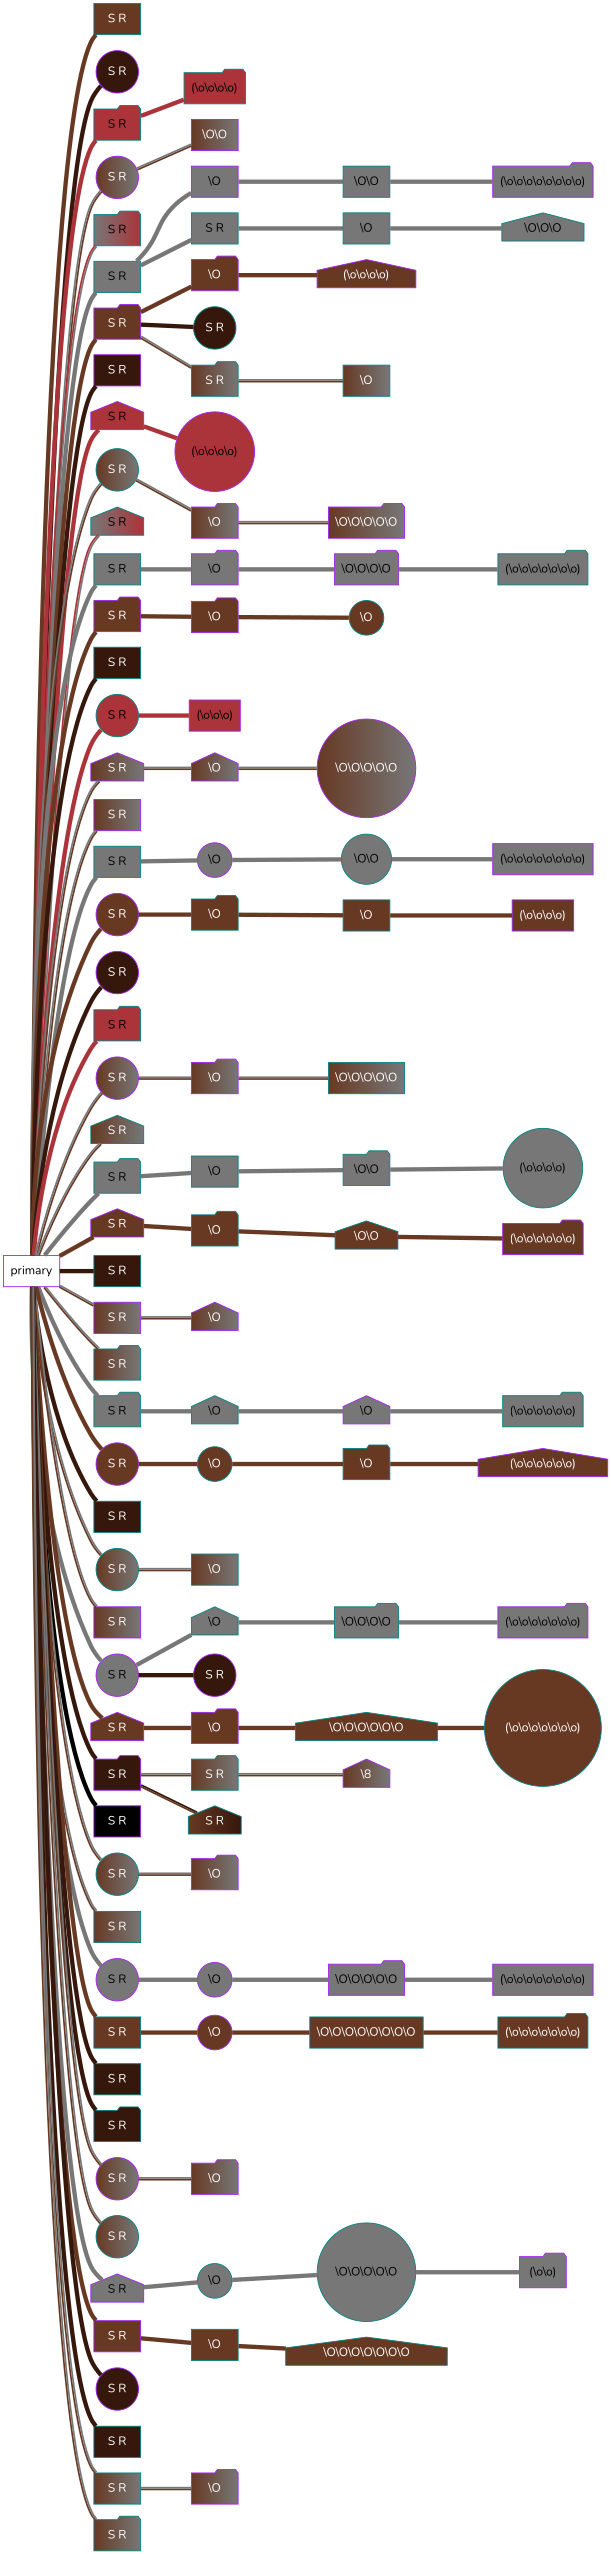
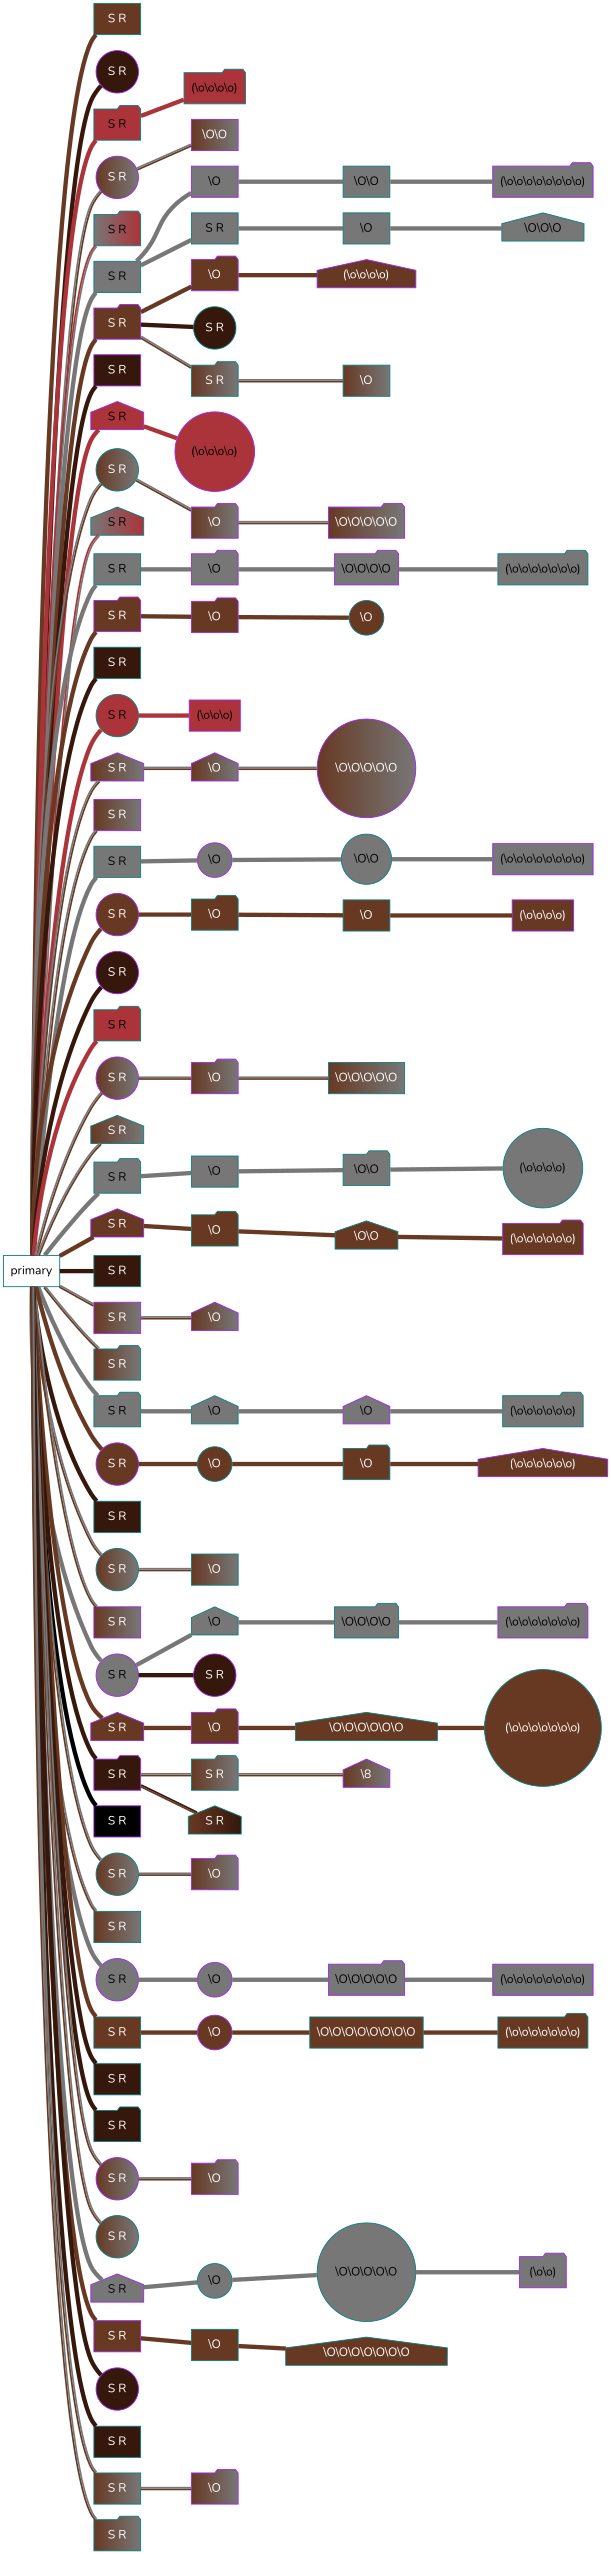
node "primary": color purple -> teal
